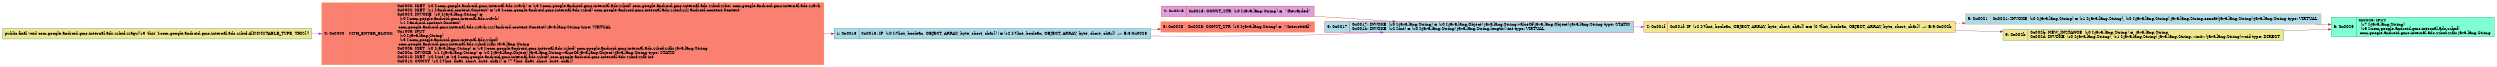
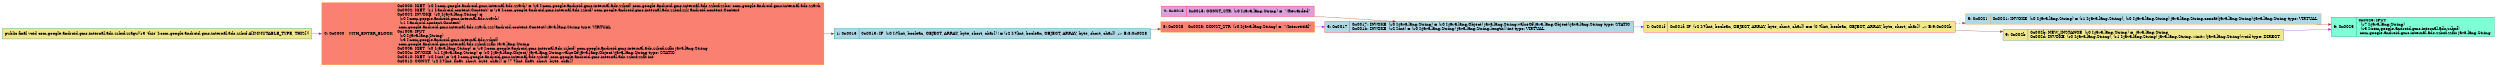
edge "9: 0x002b" -> "6: 0x0025": color brown -> purple
edge "1: 0x0013" -> "3: 0x0017": now "8: 0x0028" -> "3: 0x0017"
